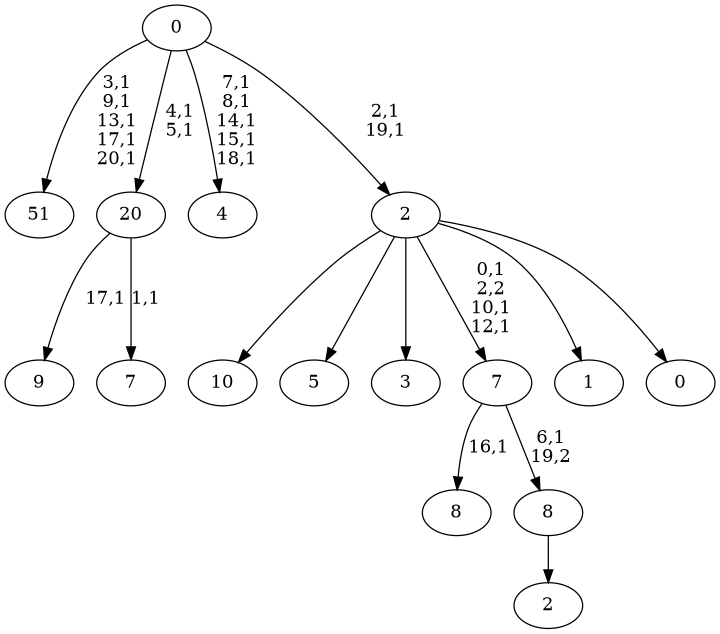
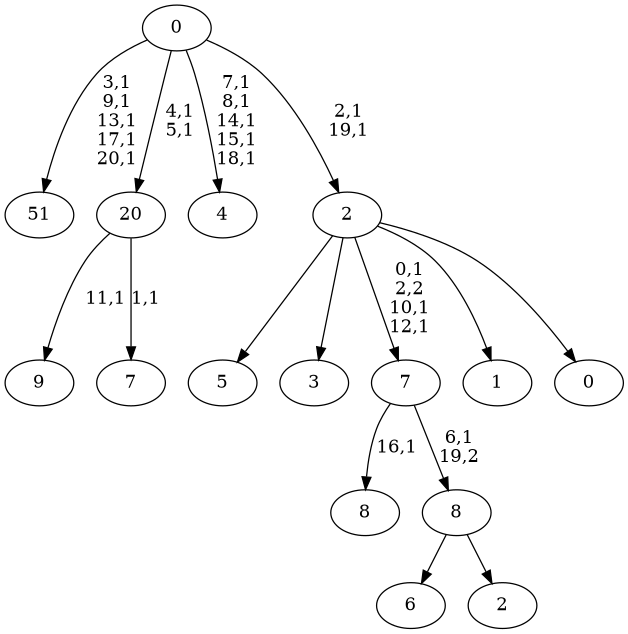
edge "20" -> "9": label "17,1" -> "11,1"
node "10": removed
node "6": added
